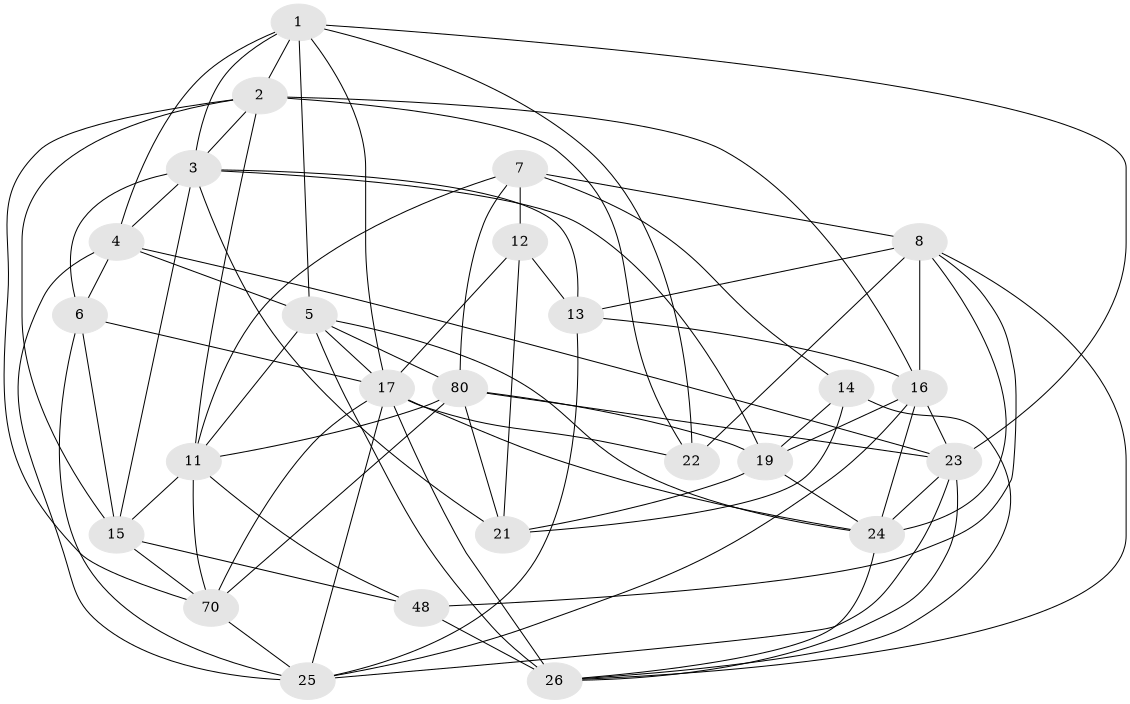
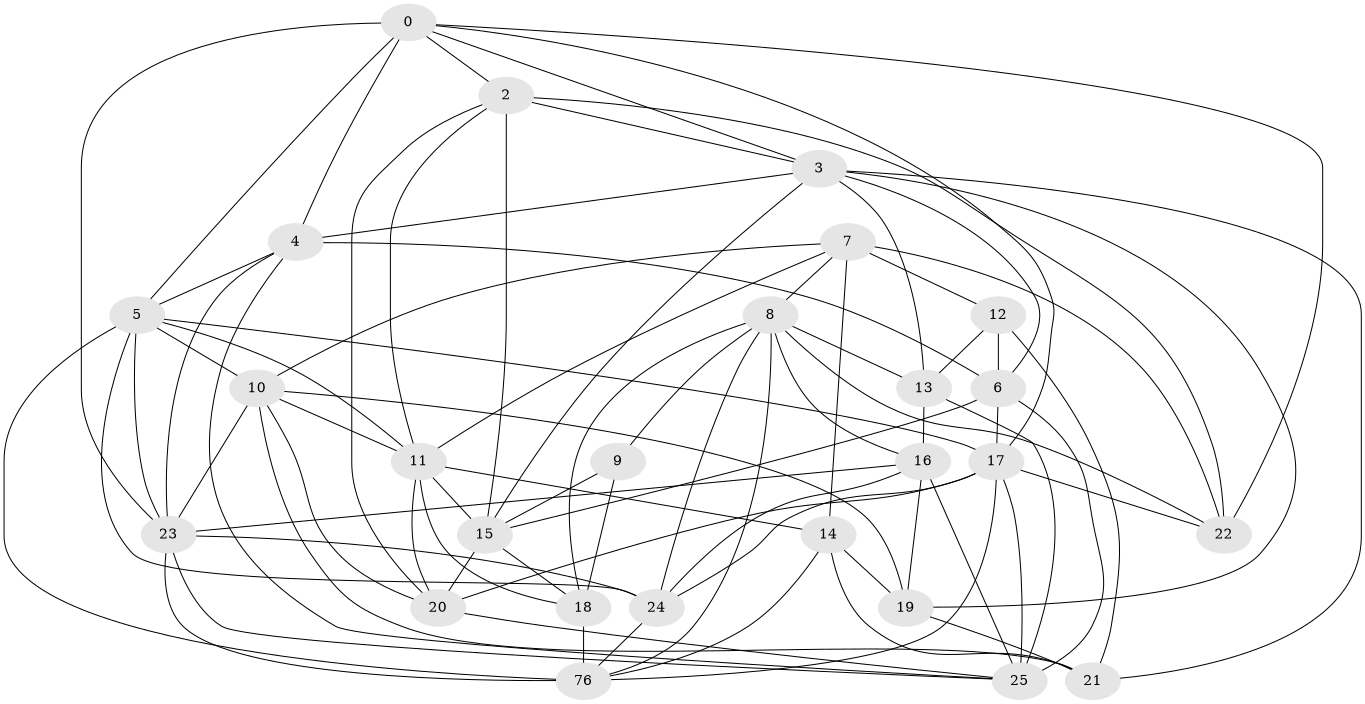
node "1": label "1" -> "0"
edge "2" -- "16": removed
edge "12" -- "17": now "12" -- "6"
edge "7" -- "22": added
node "80": label "80" -> "10"
edge "5" -- "23": added
node "9": added
edge "19" -- "24": removed
edge "11" -- "14": added
node "70": label "70" -> "20"
node "48": label "48" -> "18"
node "26": label "26" -> "76"
